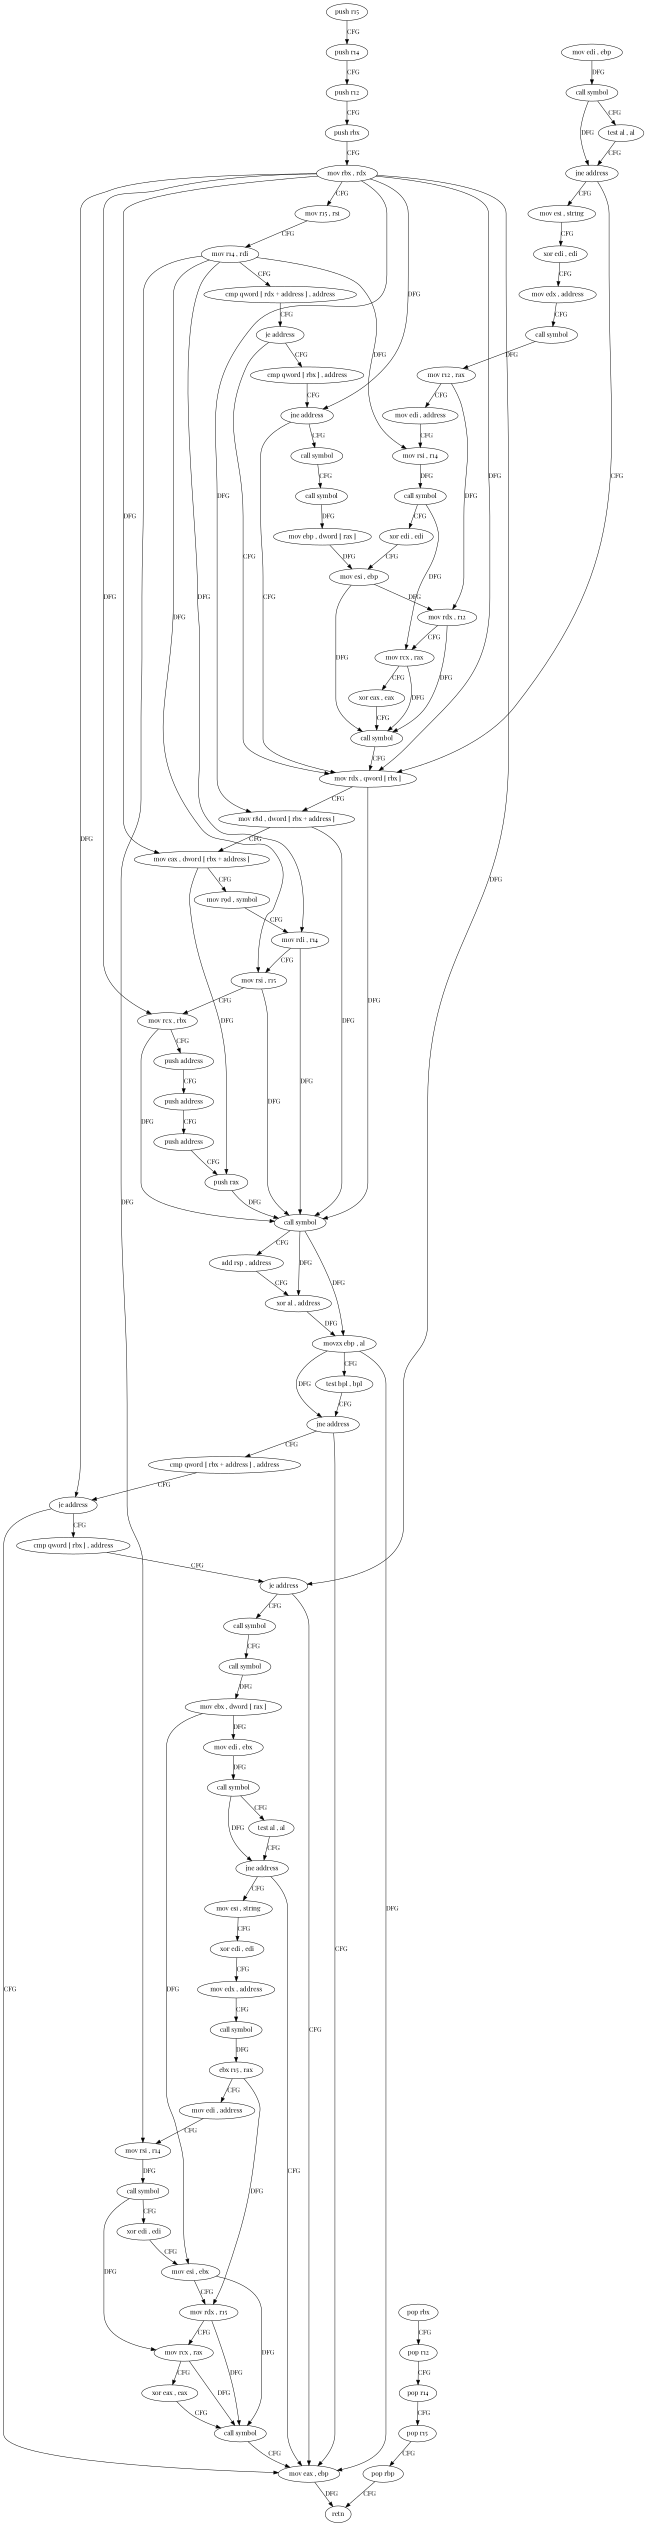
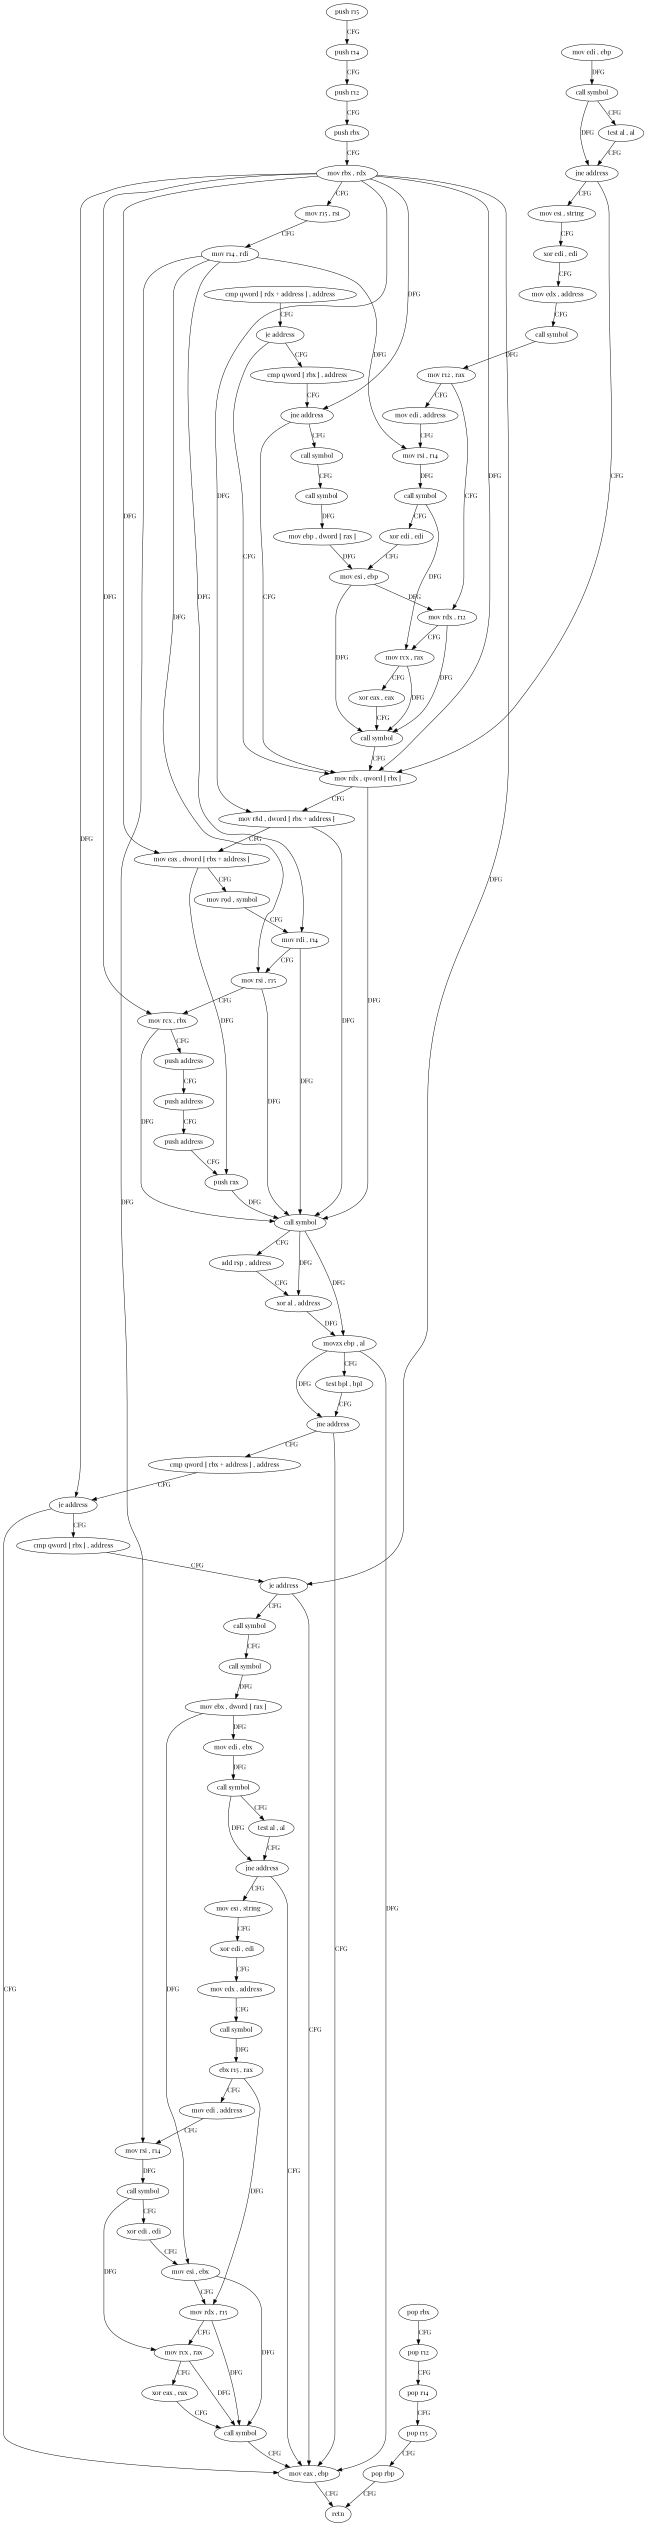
edge "mov r14 , rdi" -> "cmp qword [ rdx + address ] , address": removed, label "CFG"
edge "mov r12 , rax" -> "mov rdx , r12": label "DFG" -> "CFG"
edge "mov eax , ebp" -> "retn": label "DFG" -> "CFG"
